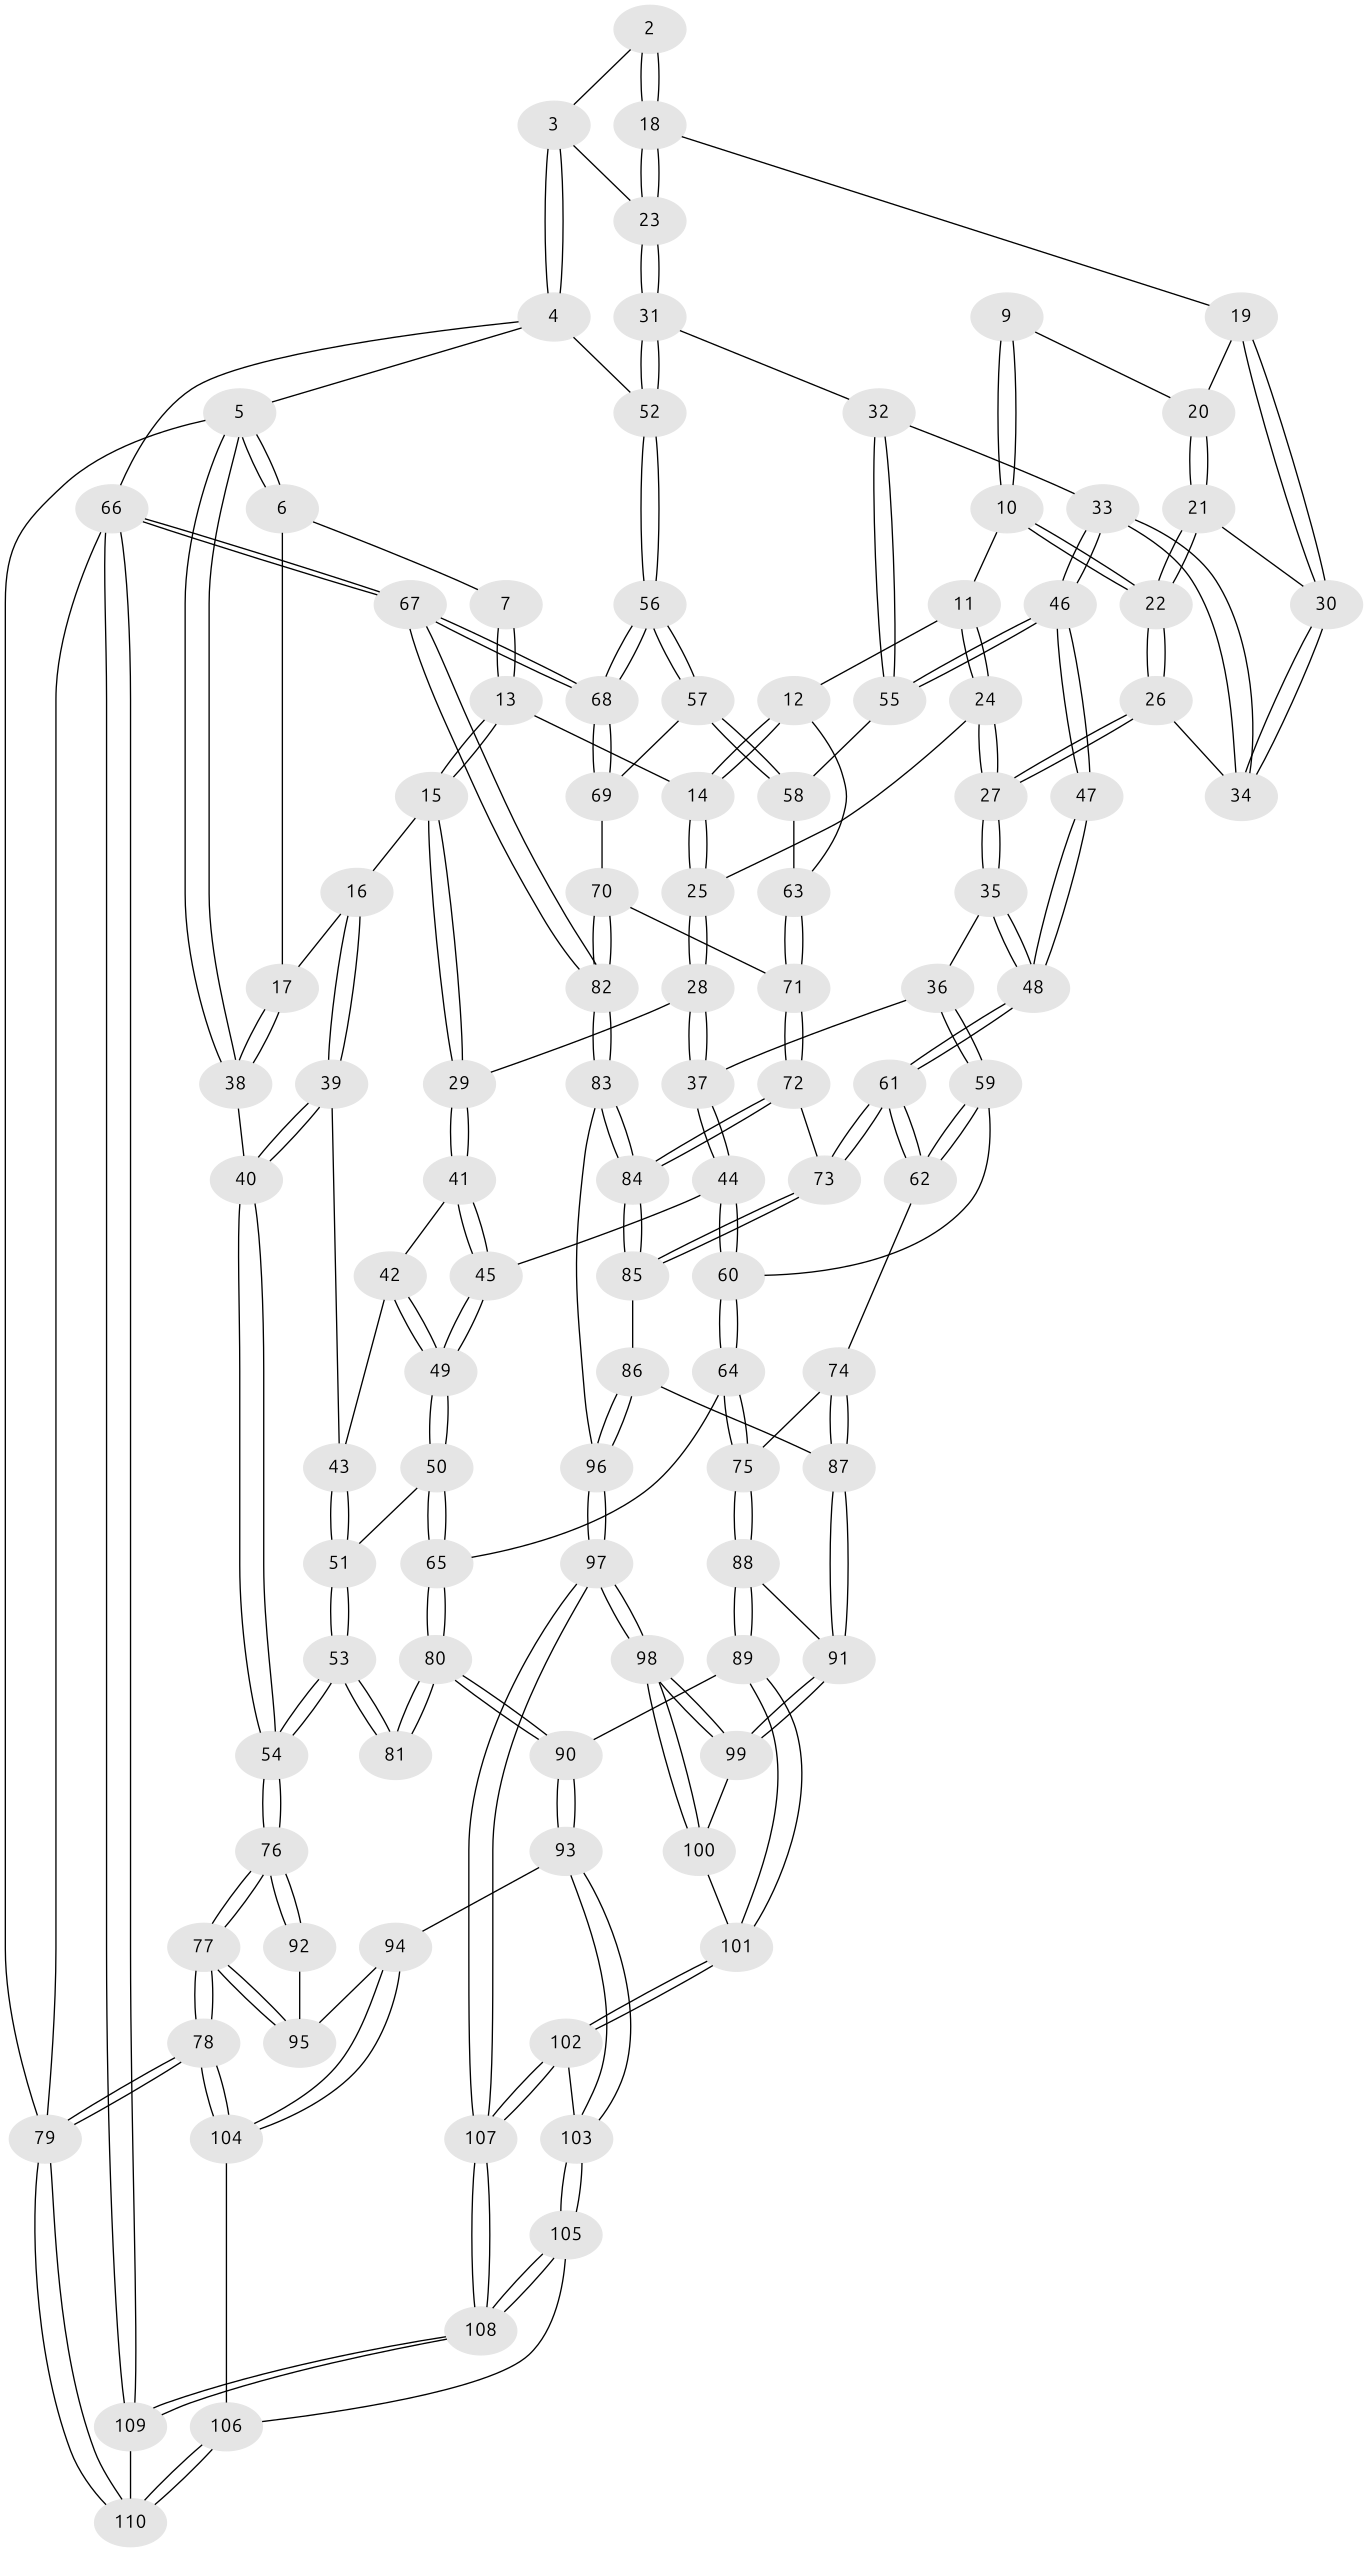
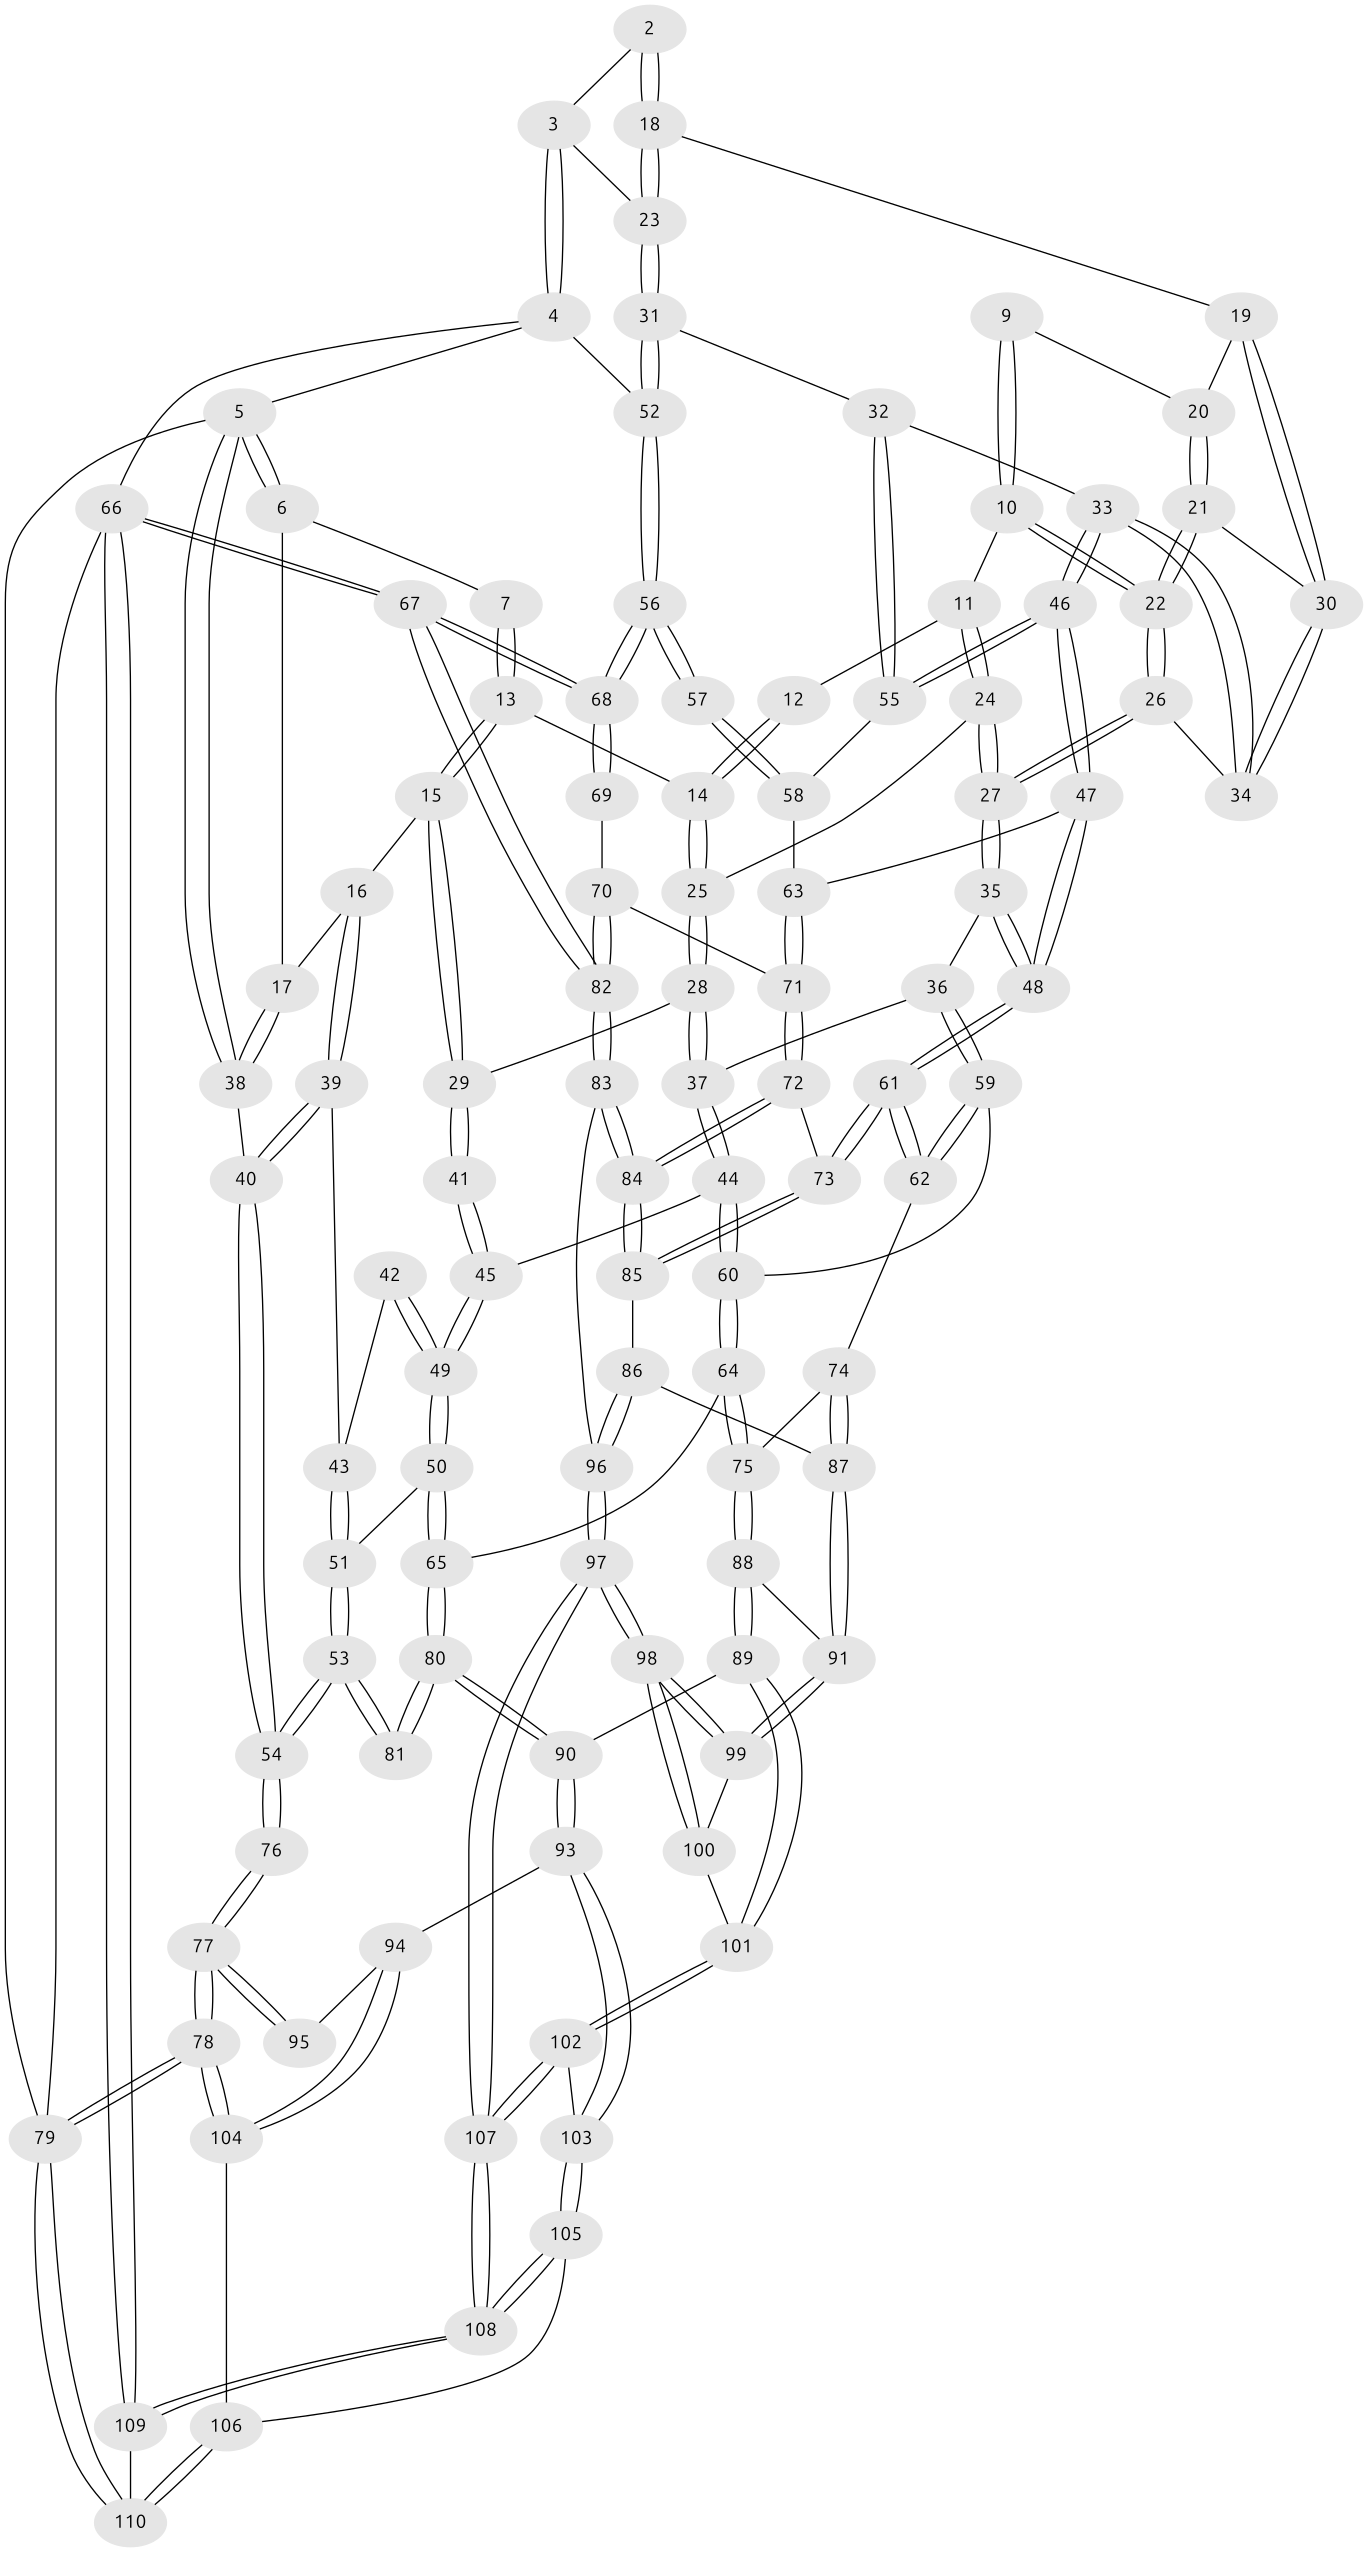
edge "57" -- "69": removed
edge "12" -- "63": now "47" -- "63"
edge "41" -- "42": removed
node "92": removed
